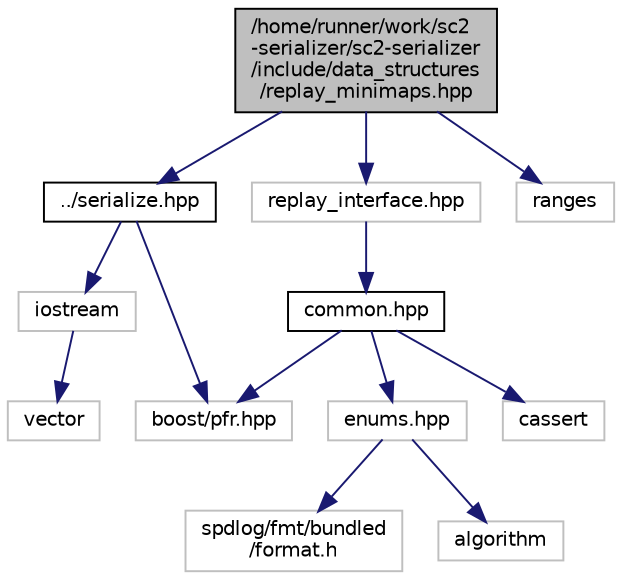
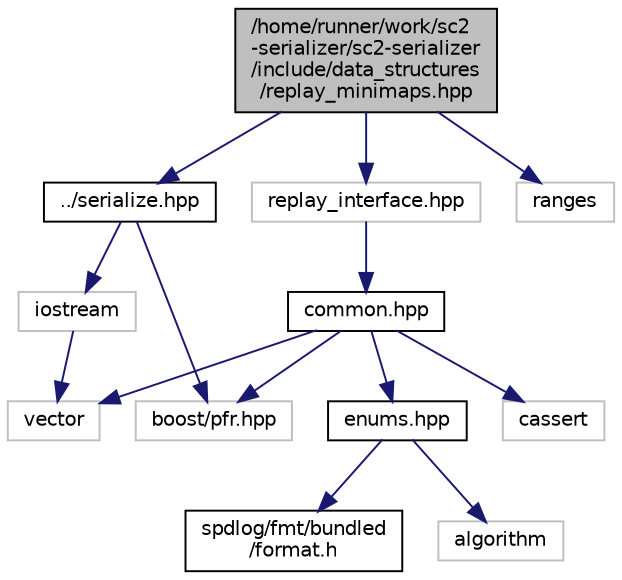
edge "common.hpp" -> "vector": added
node "enums.hpp": color grey75 -> black
node "spdlog/fmt/bundled /format.h": color grey75 -> black
